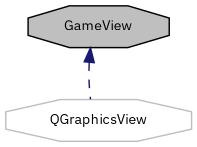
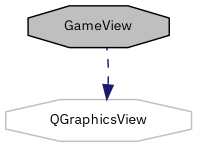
edge "QGraphicsView" -> "GameView": reversed
